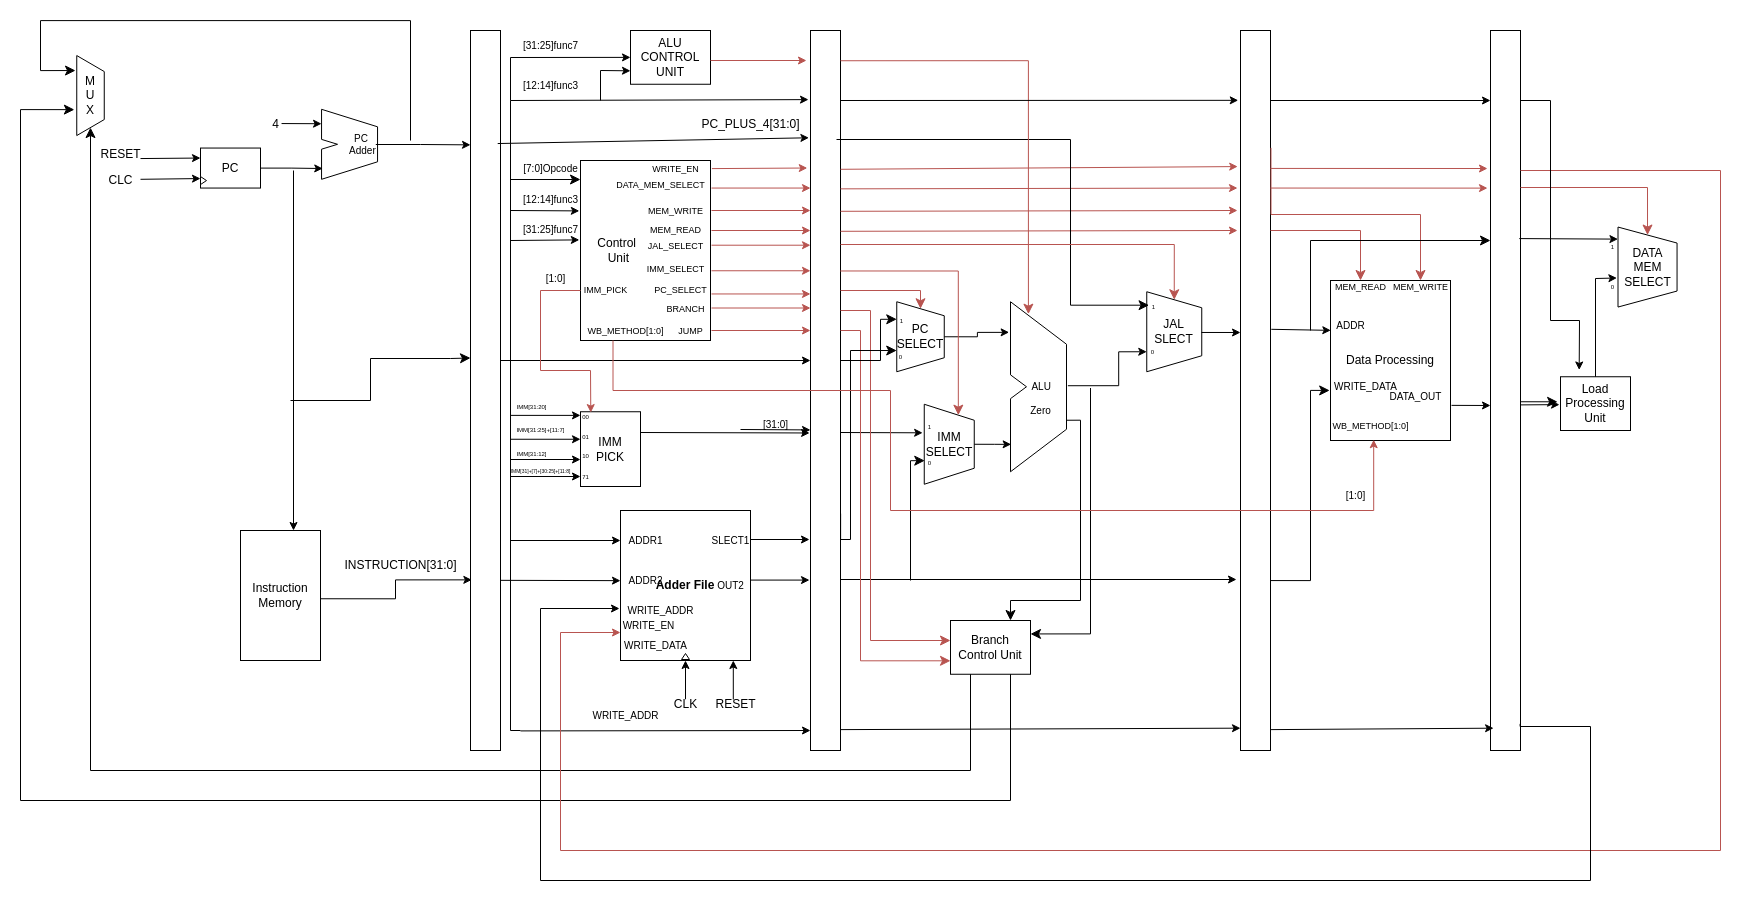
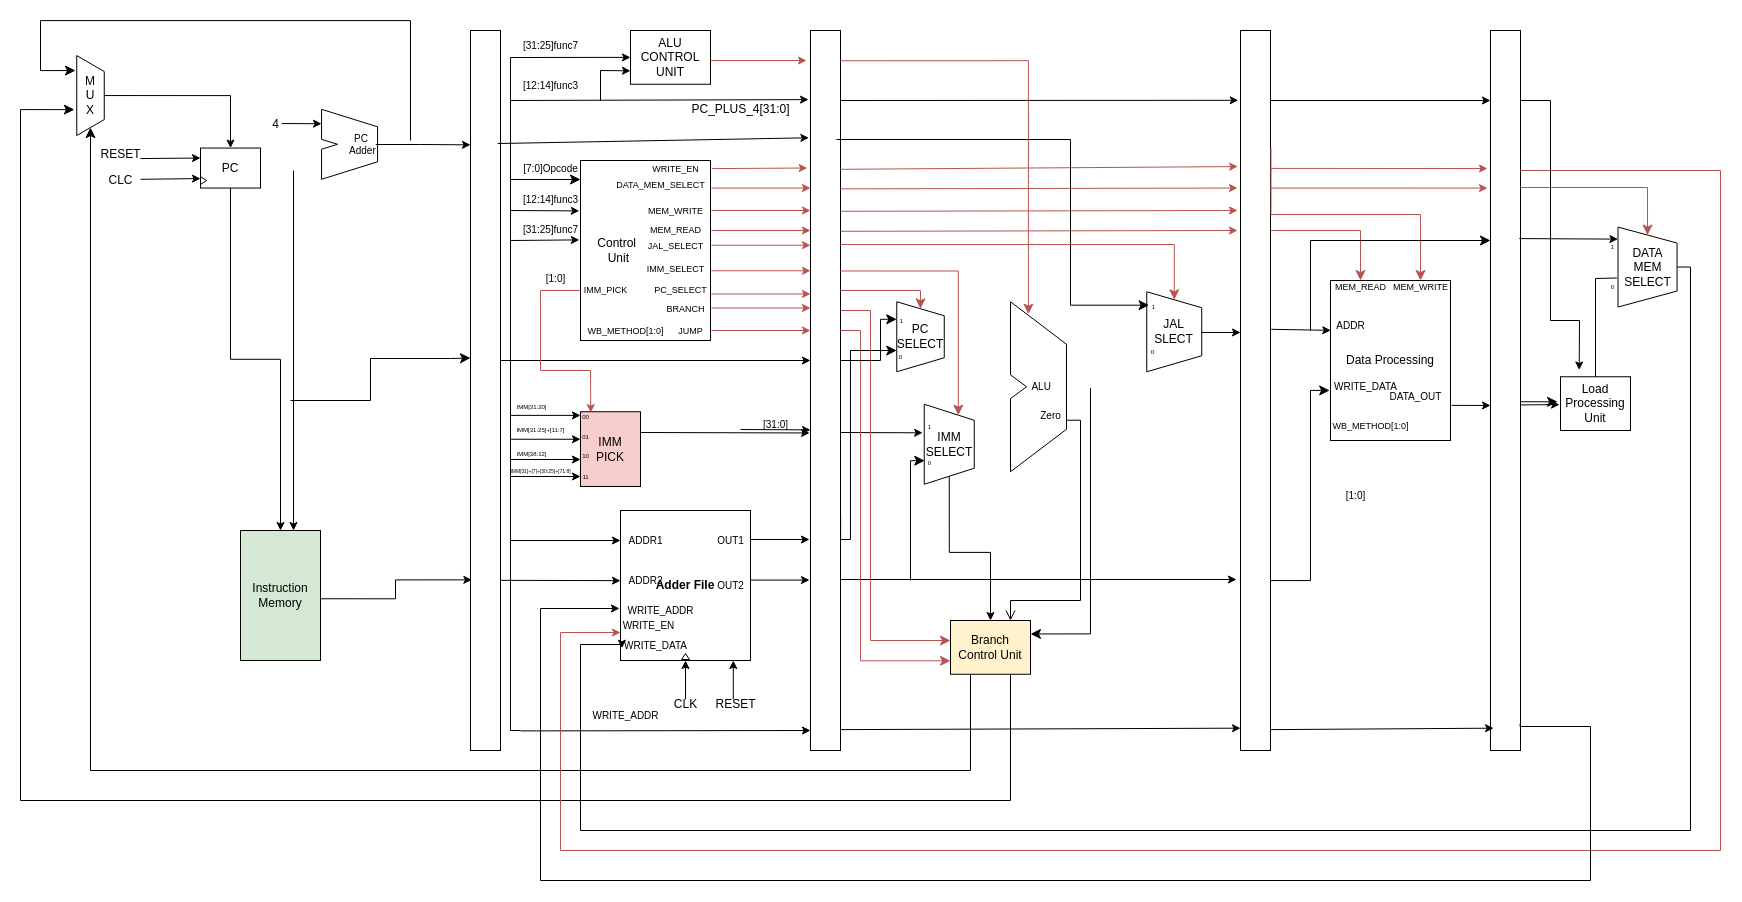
edge "M U X" -> "PC": added
node "PC_PLUS_4[31:0]": moved (751, 124) -> (741, 109)
edge "PC" -> "PC Adder": now "PC" -> "Instruction Memory"
edge "Load Processing Unit" -> "DATA MEM SELECT": arrowhead classic -> none
edge "PC SELECT" -> "ALU": removed
edge "ALU" -> "JAL SLECT": removed
node "Zero": moved (1041, 411) -> (1051, 416)
edge "IMM SELECT" -> "ALU": now "IMM SELECT" -> "Branch Control Unit"
node "IMM PICK": fillcolor #ffffff -> #f8cecc
node "IMM[31:12]": label "IMM[31:12]" -> "IMM[38:12]"
node "IMM[31]+[7]+[30:25]+[11:8]": label "IMM[31]+[7]+[30:25]+[11:8]" -> "IMM[31]+[7]+[30:25]+[71:8]"
node "71": label "71" -> "11"
edge "Control Unit" -> "Data Processing": removed
node "SLECT1": label "SLECT1" -> "OUT1"
node "INSTRUCTION[31:0]": removed
node "Instruction Memory": fillcolor #ffffff -> #d5e8d4
edge "ALU" -> "Branch Control Unit": arrowhead classic -> open
node "Branch Control Unit": fillcolor #ffffff -> #fff2cc
edge "DATA MEM SELECT" -> "Adder File": added
